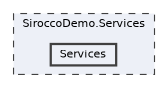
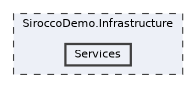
cluster "SiroccoDemo.Services": label "SiroccoDemo.Services" -> "SiroccoDemo.Infrastructure"
